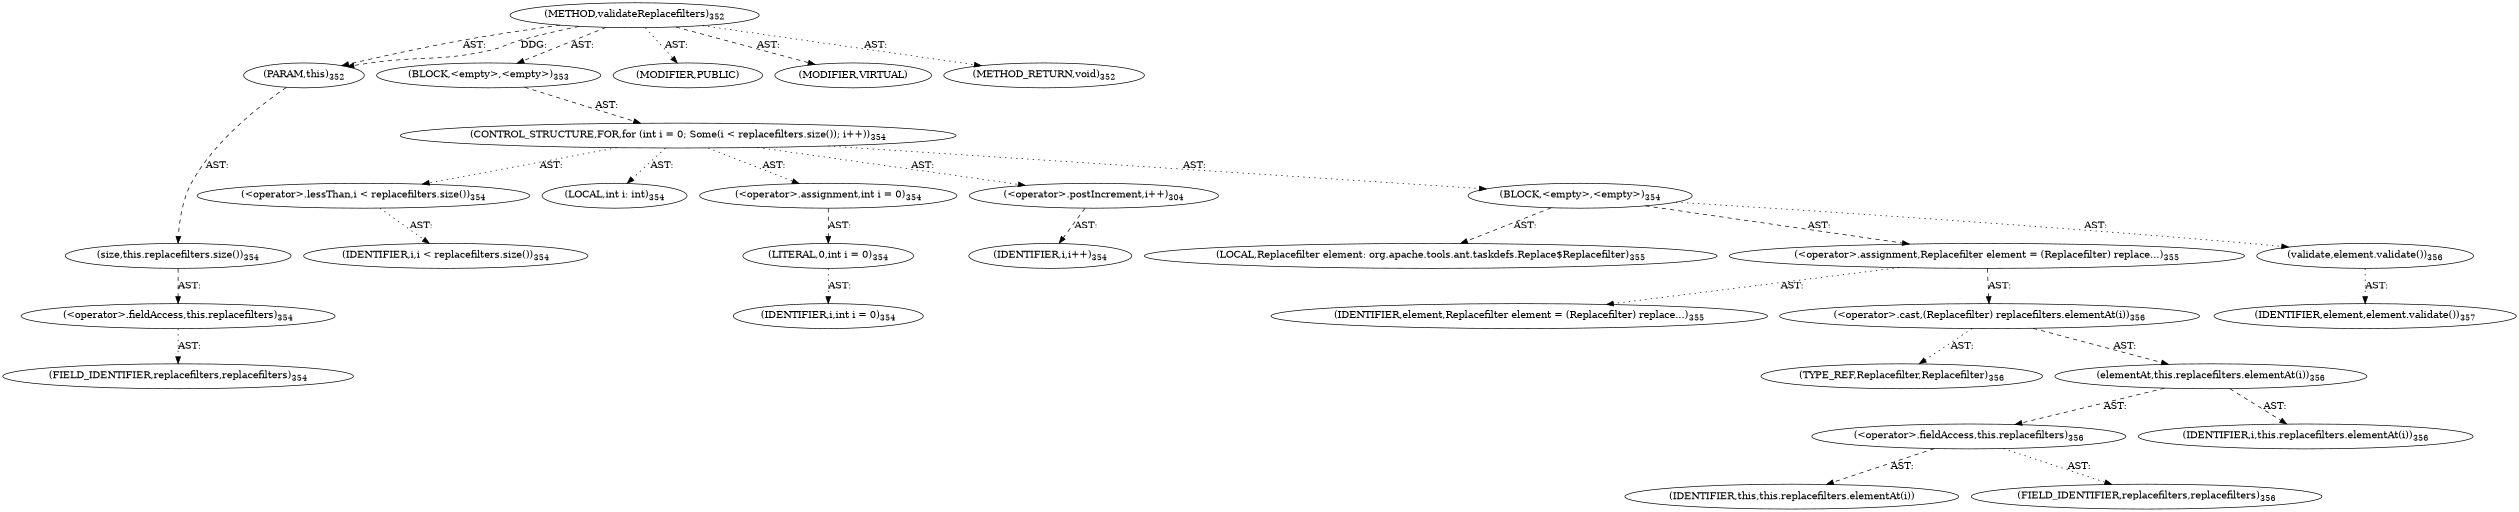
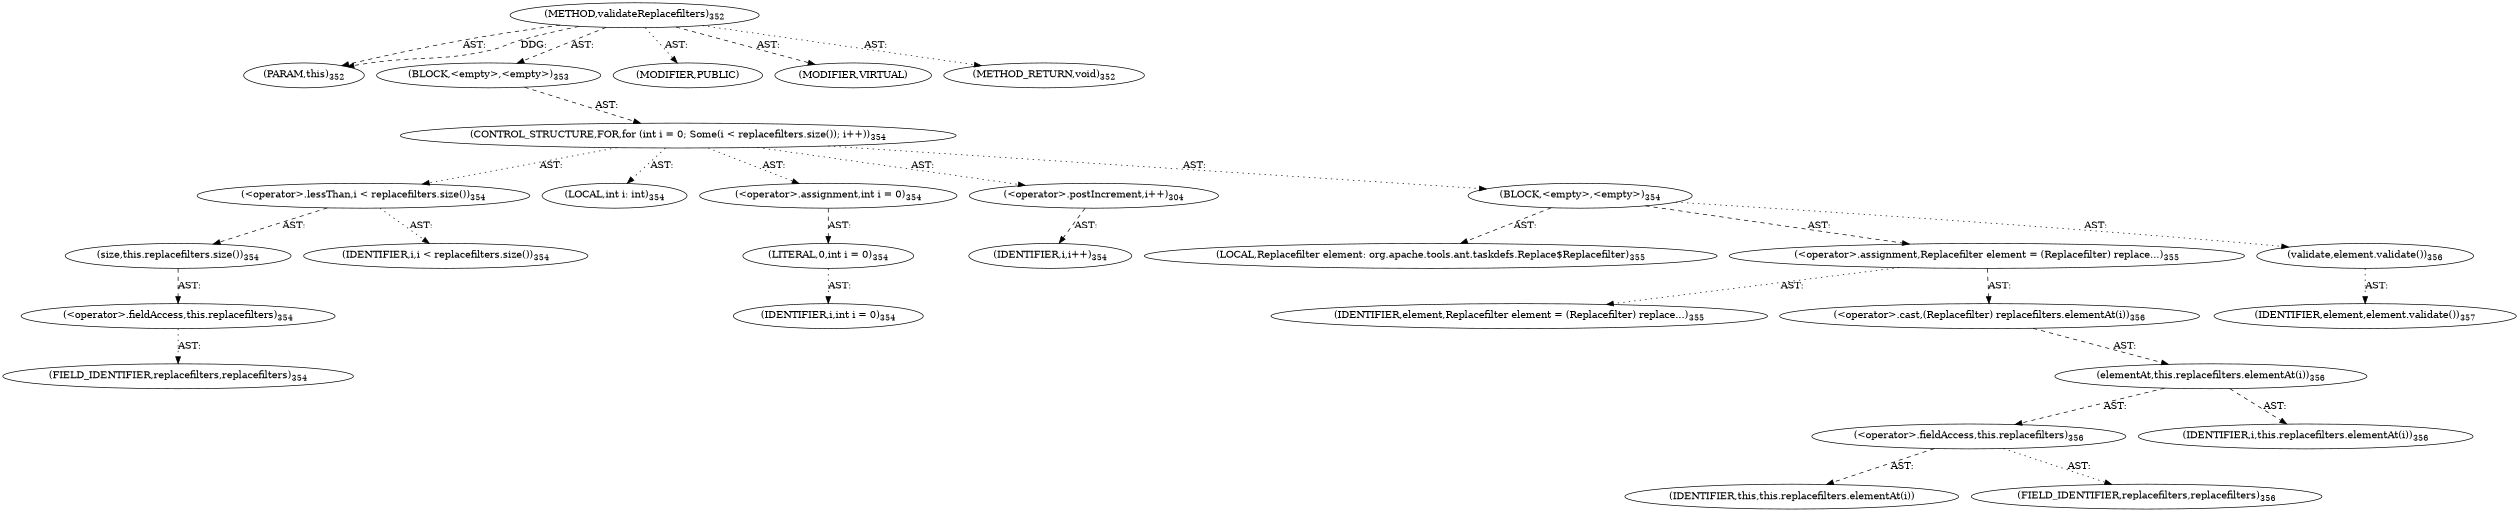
edge "(PARAM,this)" -> "(size,this.replacefilters.size())": now "(<operator>.lessThan,i < replacefilters.size())" -> "(size,this.replacefilters.size())"
node "(TYPE_REF,Replacefilter,Replacefilter)": removed
